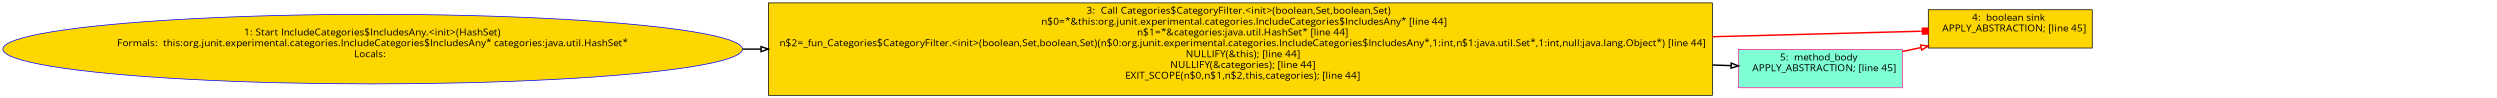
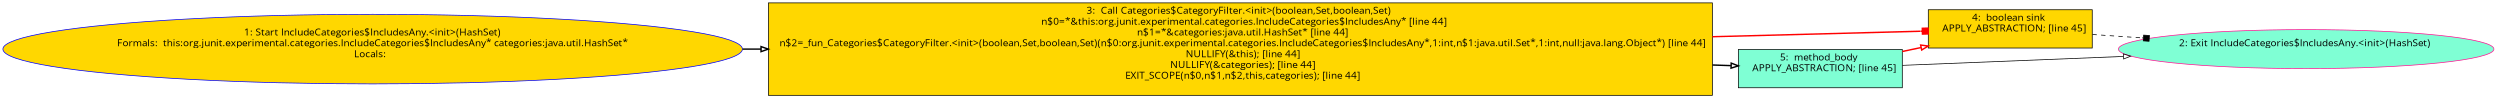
node "2: Exit IncludeCategories$IncludesAny.<init>(HashSet)": added
node "5:  method_body APPLY_ABSTRACTION; [line 45]": color deeppink -> black
